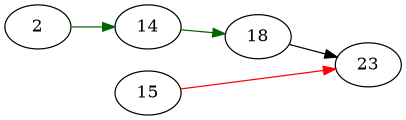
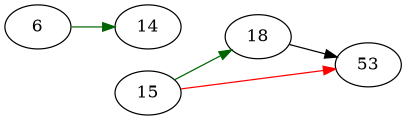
node "2": label "2" -> "6"
edge "14" -> "18": now "15" -> "18"
node "23": label "23" -> "53"
